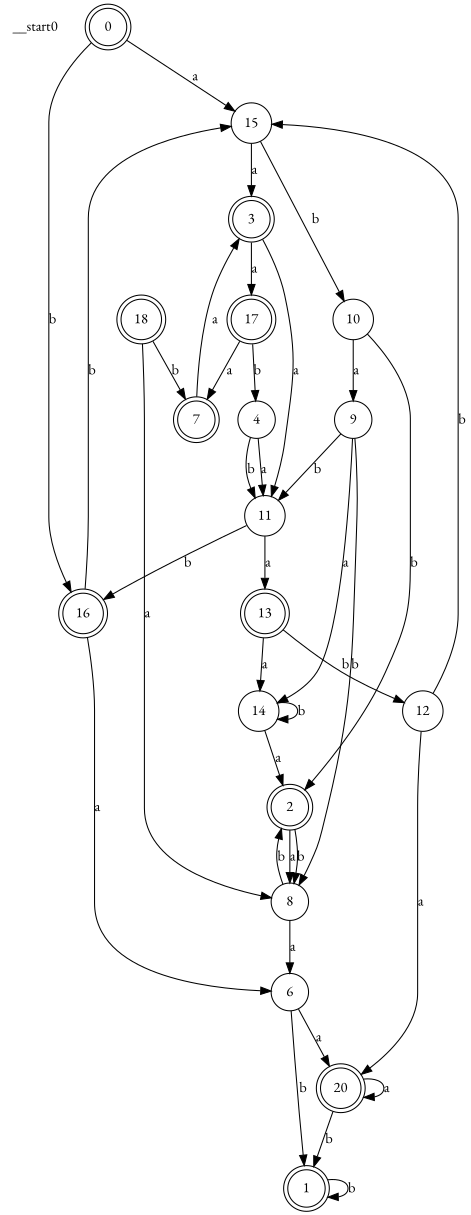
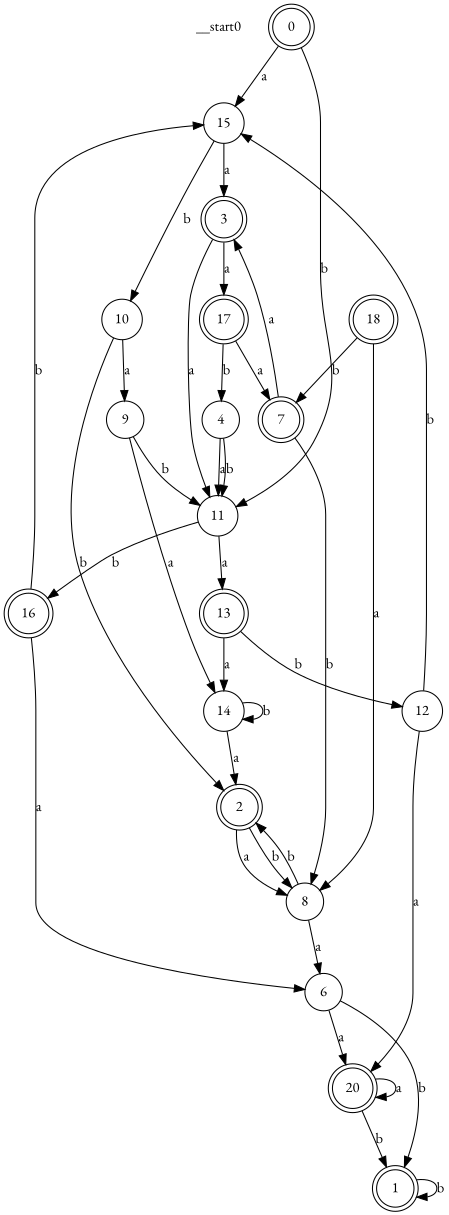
edge "0" -> "16": now "0" -> "11"
edge "9" -> "8": now "7" -> "8"
